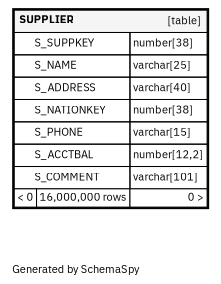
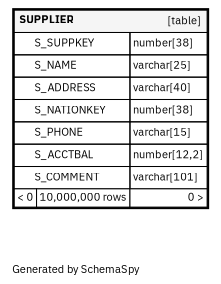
node "SUPPLIER": text "16,000,000 rows" -> "10,000,000 rows"
